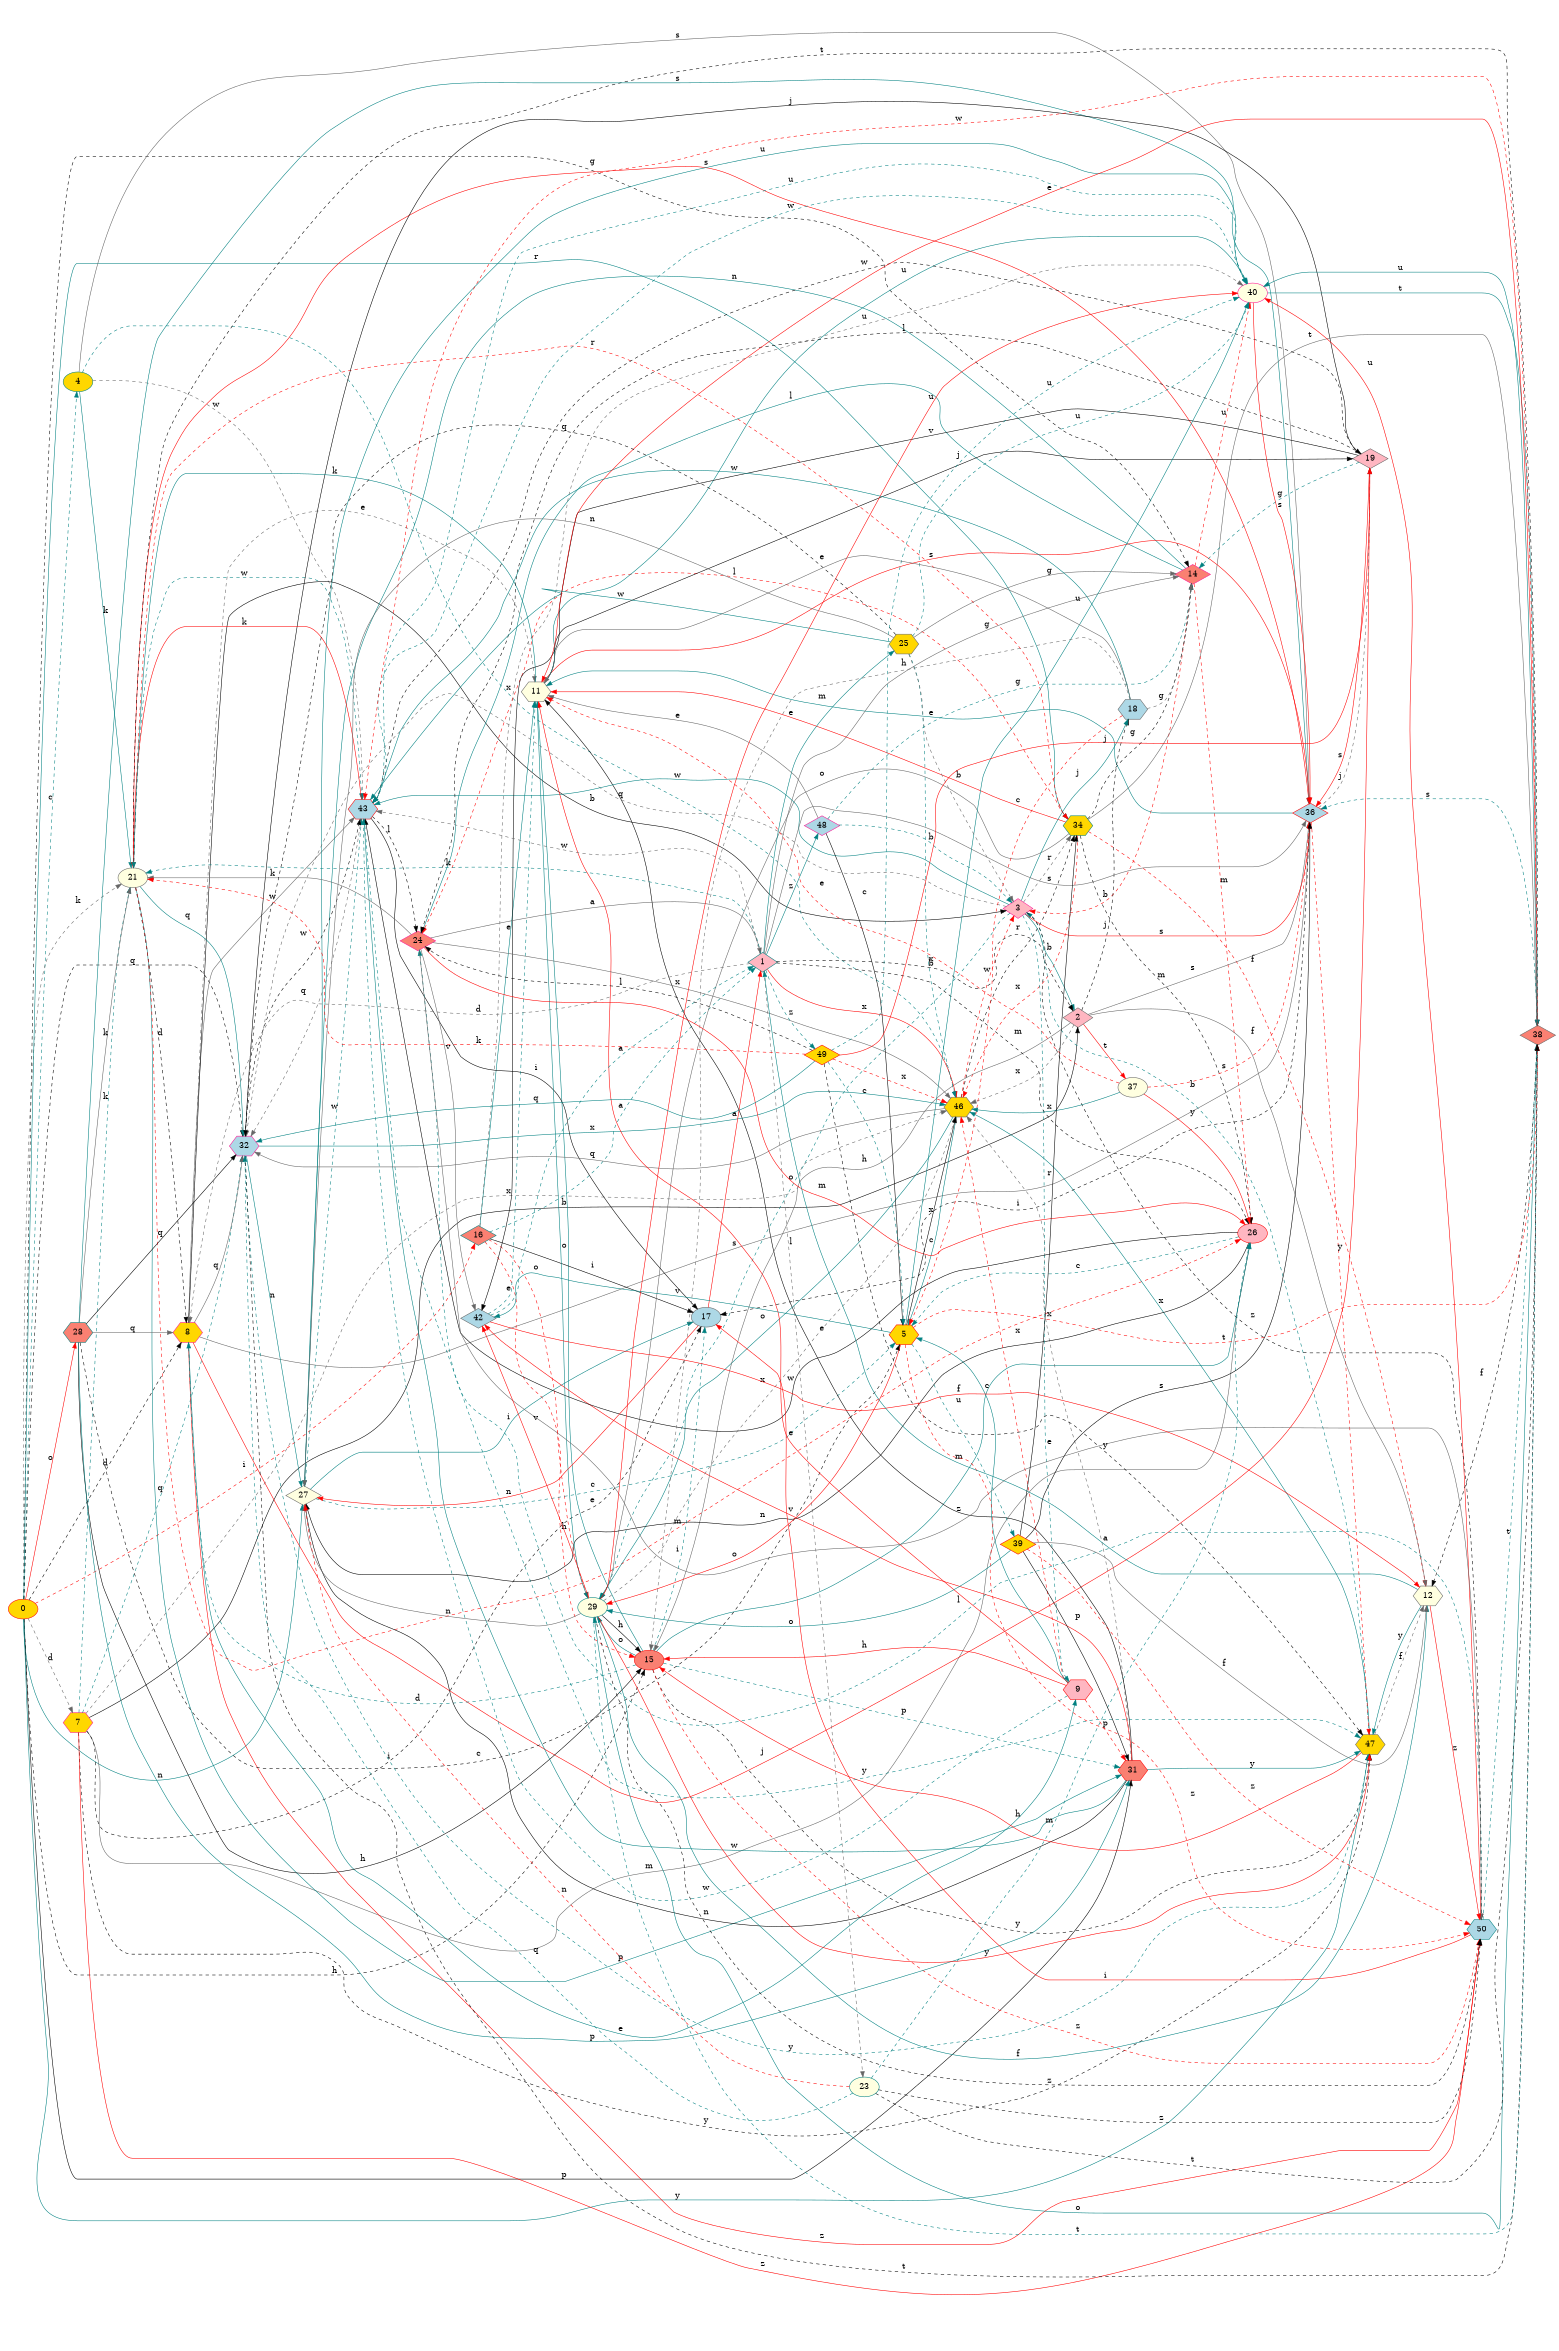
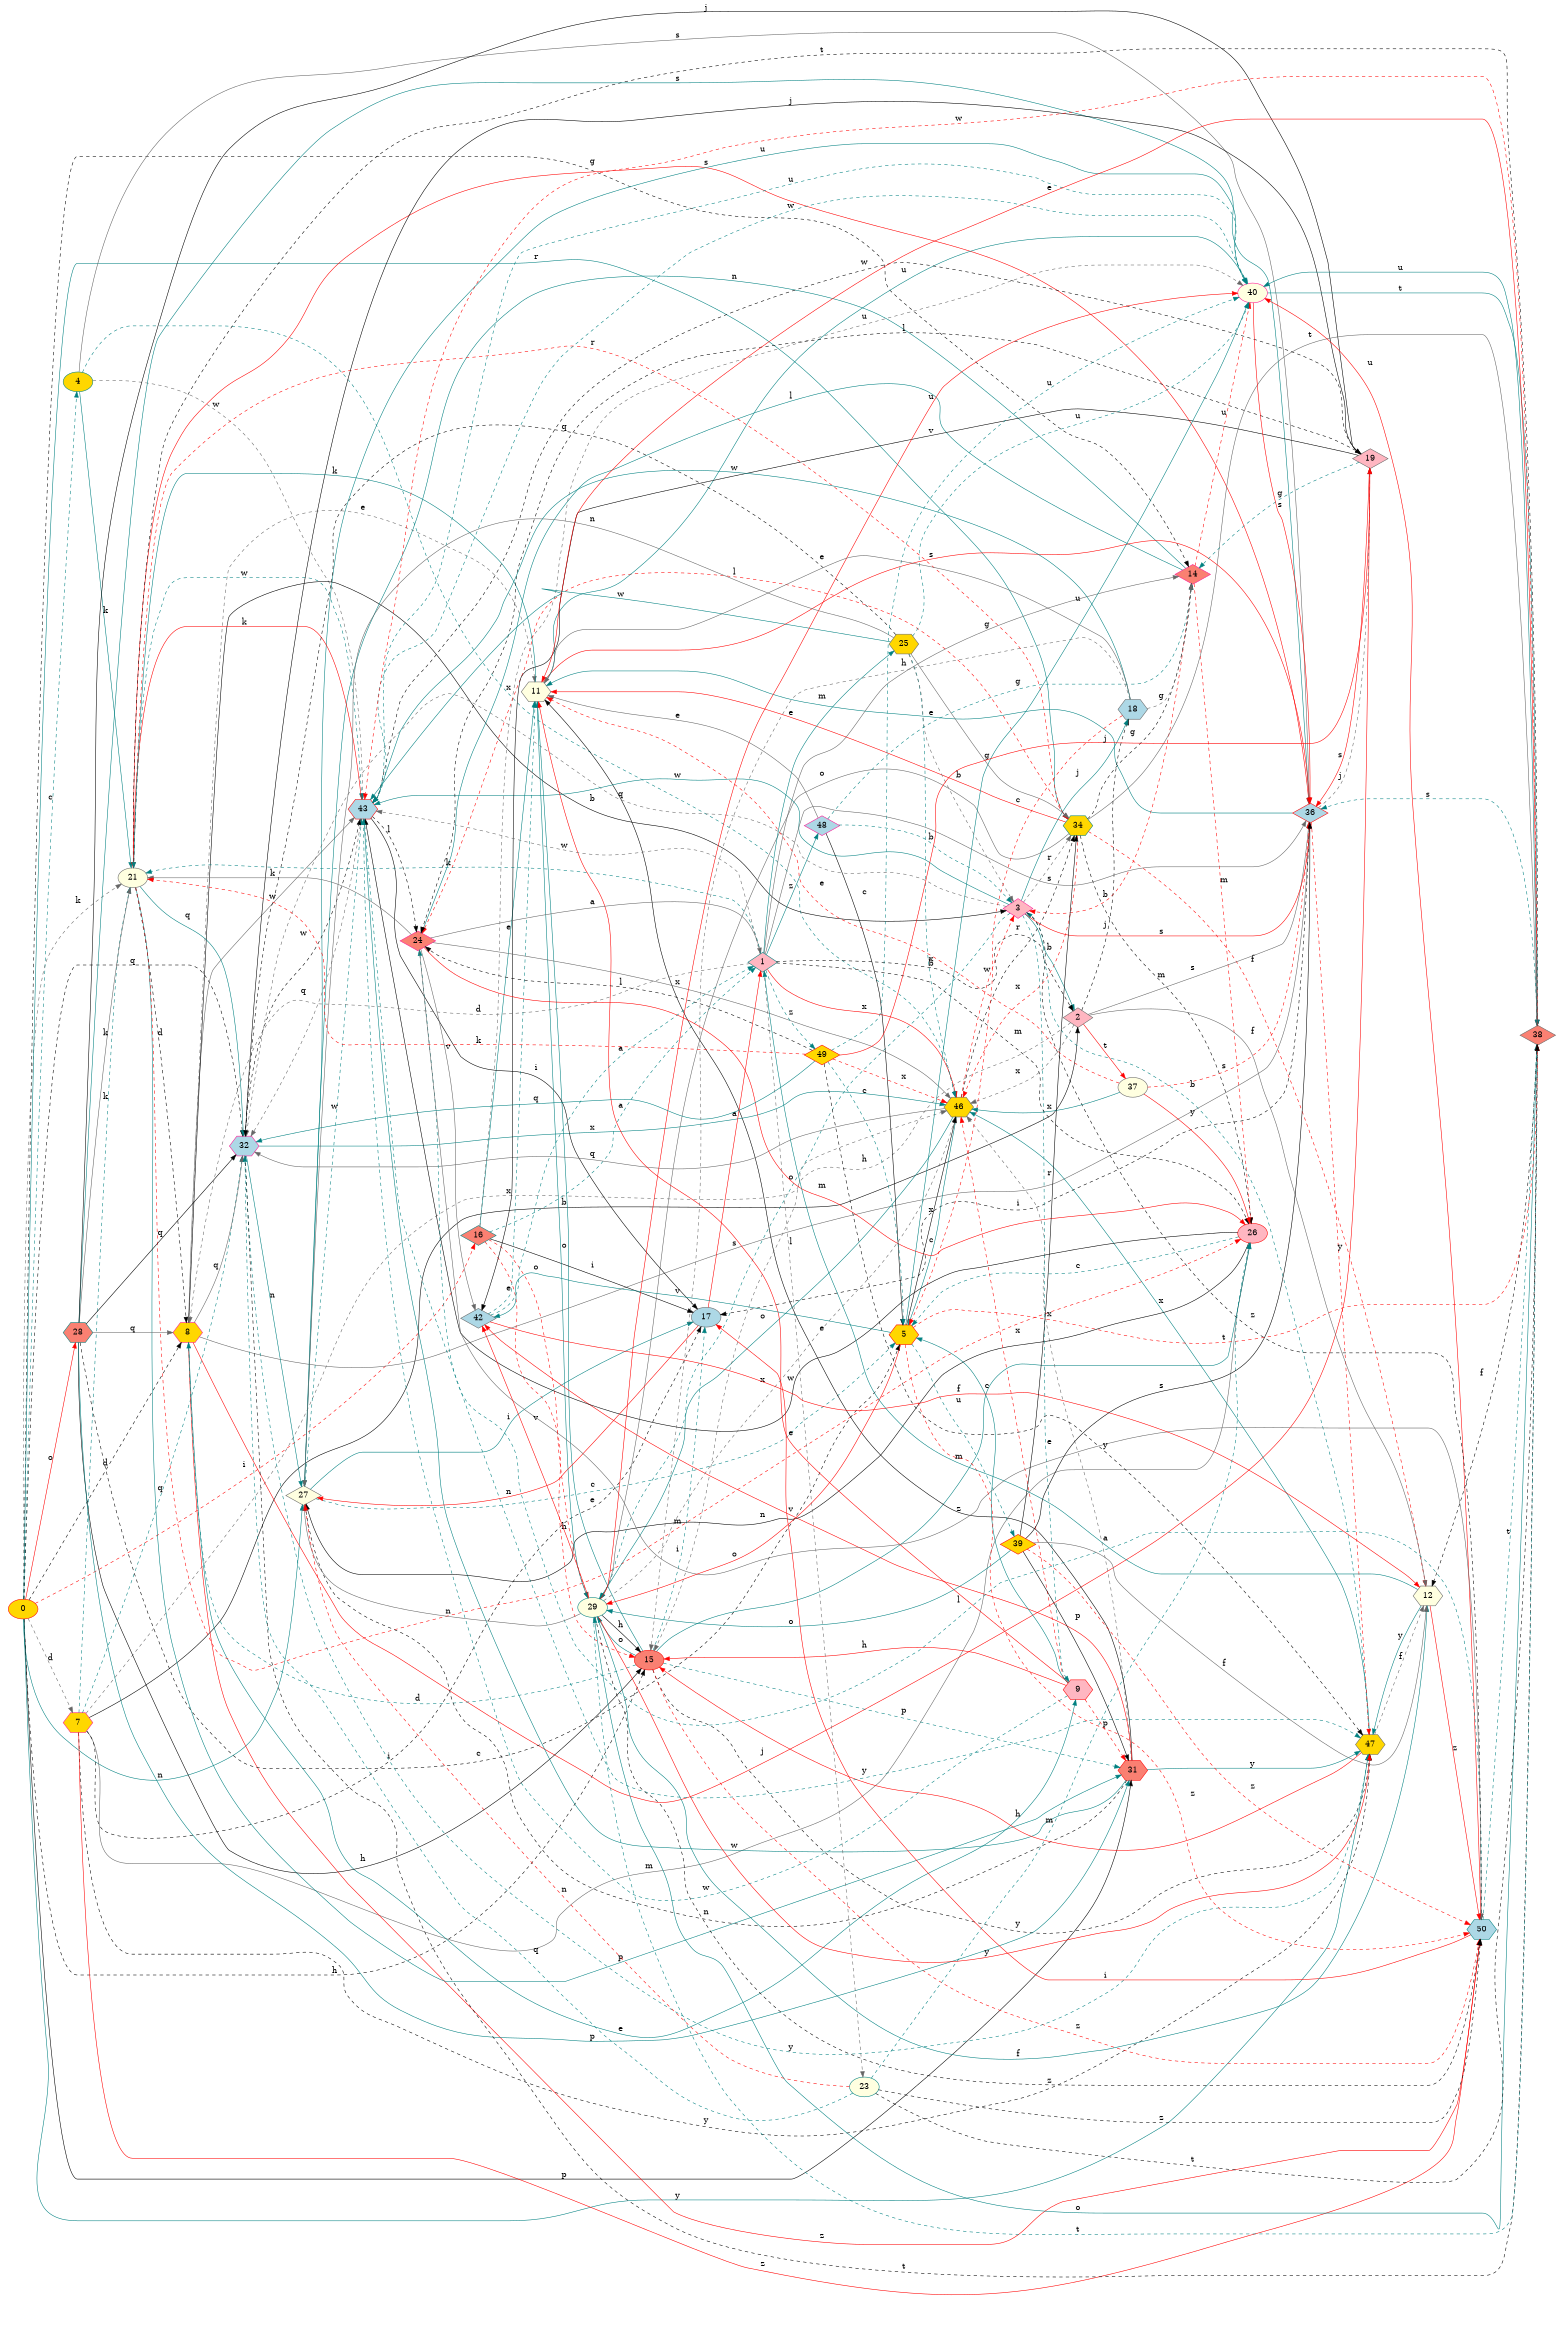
edge "11" -> "19": now "28" -> "19"
edge "25" -> "14": now "25" -> "34"
edge "2" -> "15": style solid -> dashed
edge "31" -> "27": style solid -> dashed
